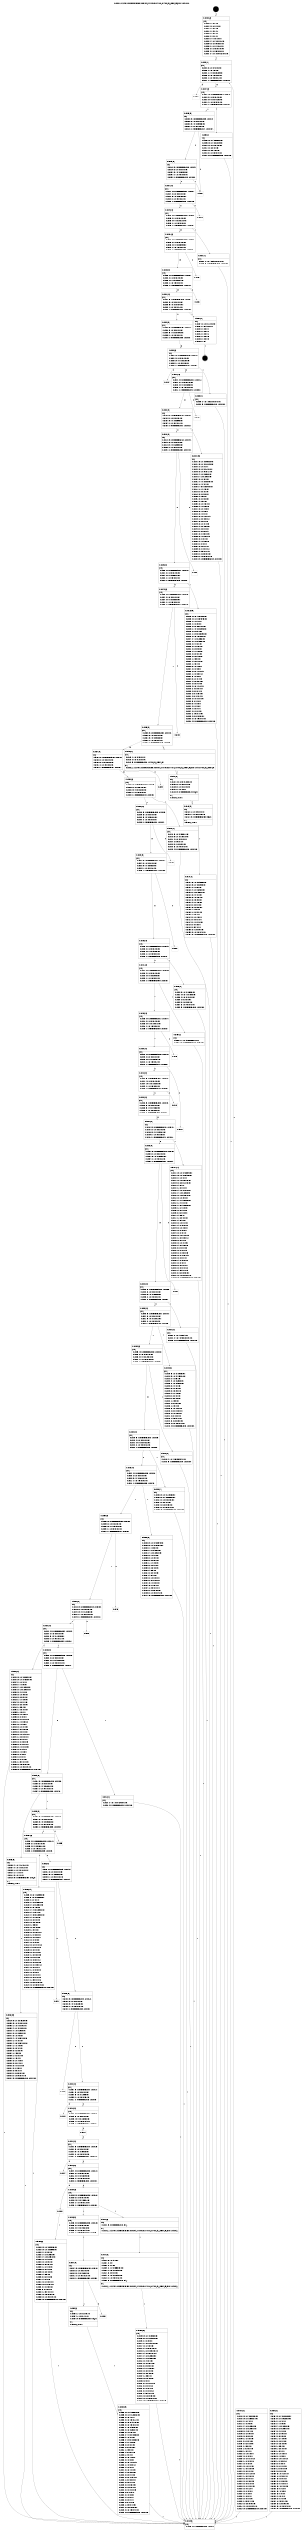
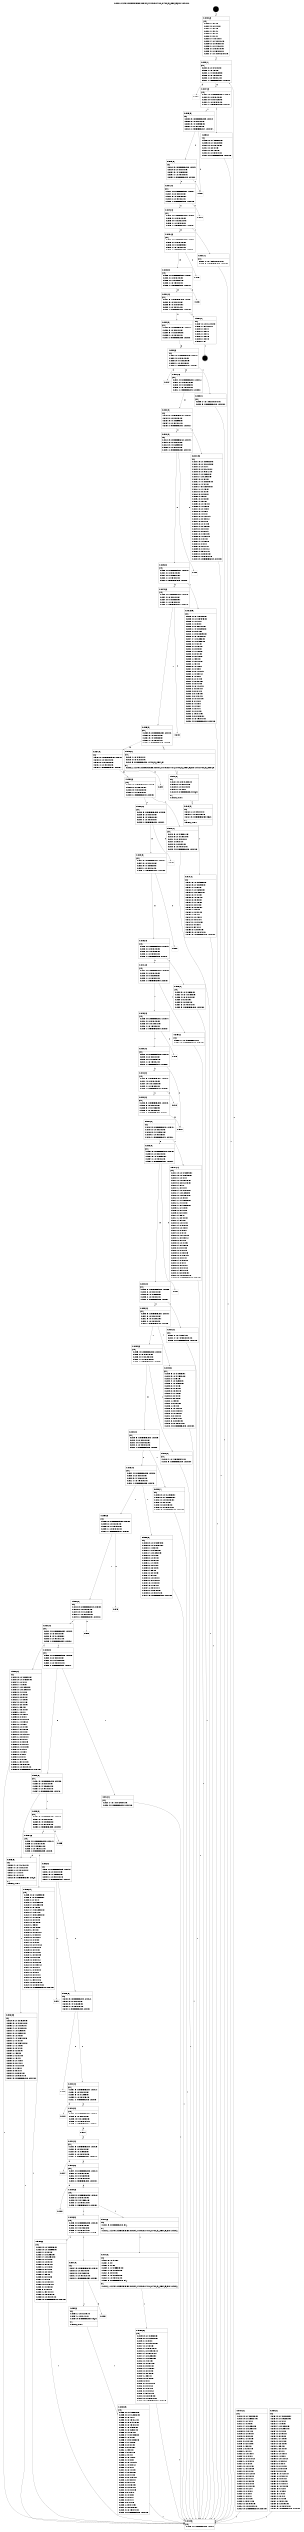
node "0x4027a6": removed
edge "0x401b88 [25]" -> "0x401ba1 [25]": now "0x401b88 [25]" -> "0x4027b2"
edge "0x401ce6 [25]" -> "0x401cff [25]": now "0x401ce6 [25]" -> "0x402030 [30]"
edge "0x402a0b" -> "0x4028be [83]": now "0x401dae [25]" -> "0x4028be [83]"
